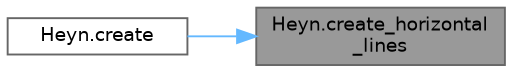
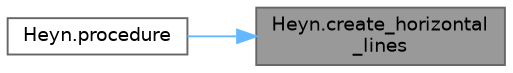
node "Heyn.create": label "Heyn.create" -> "Heyn.procedure"
